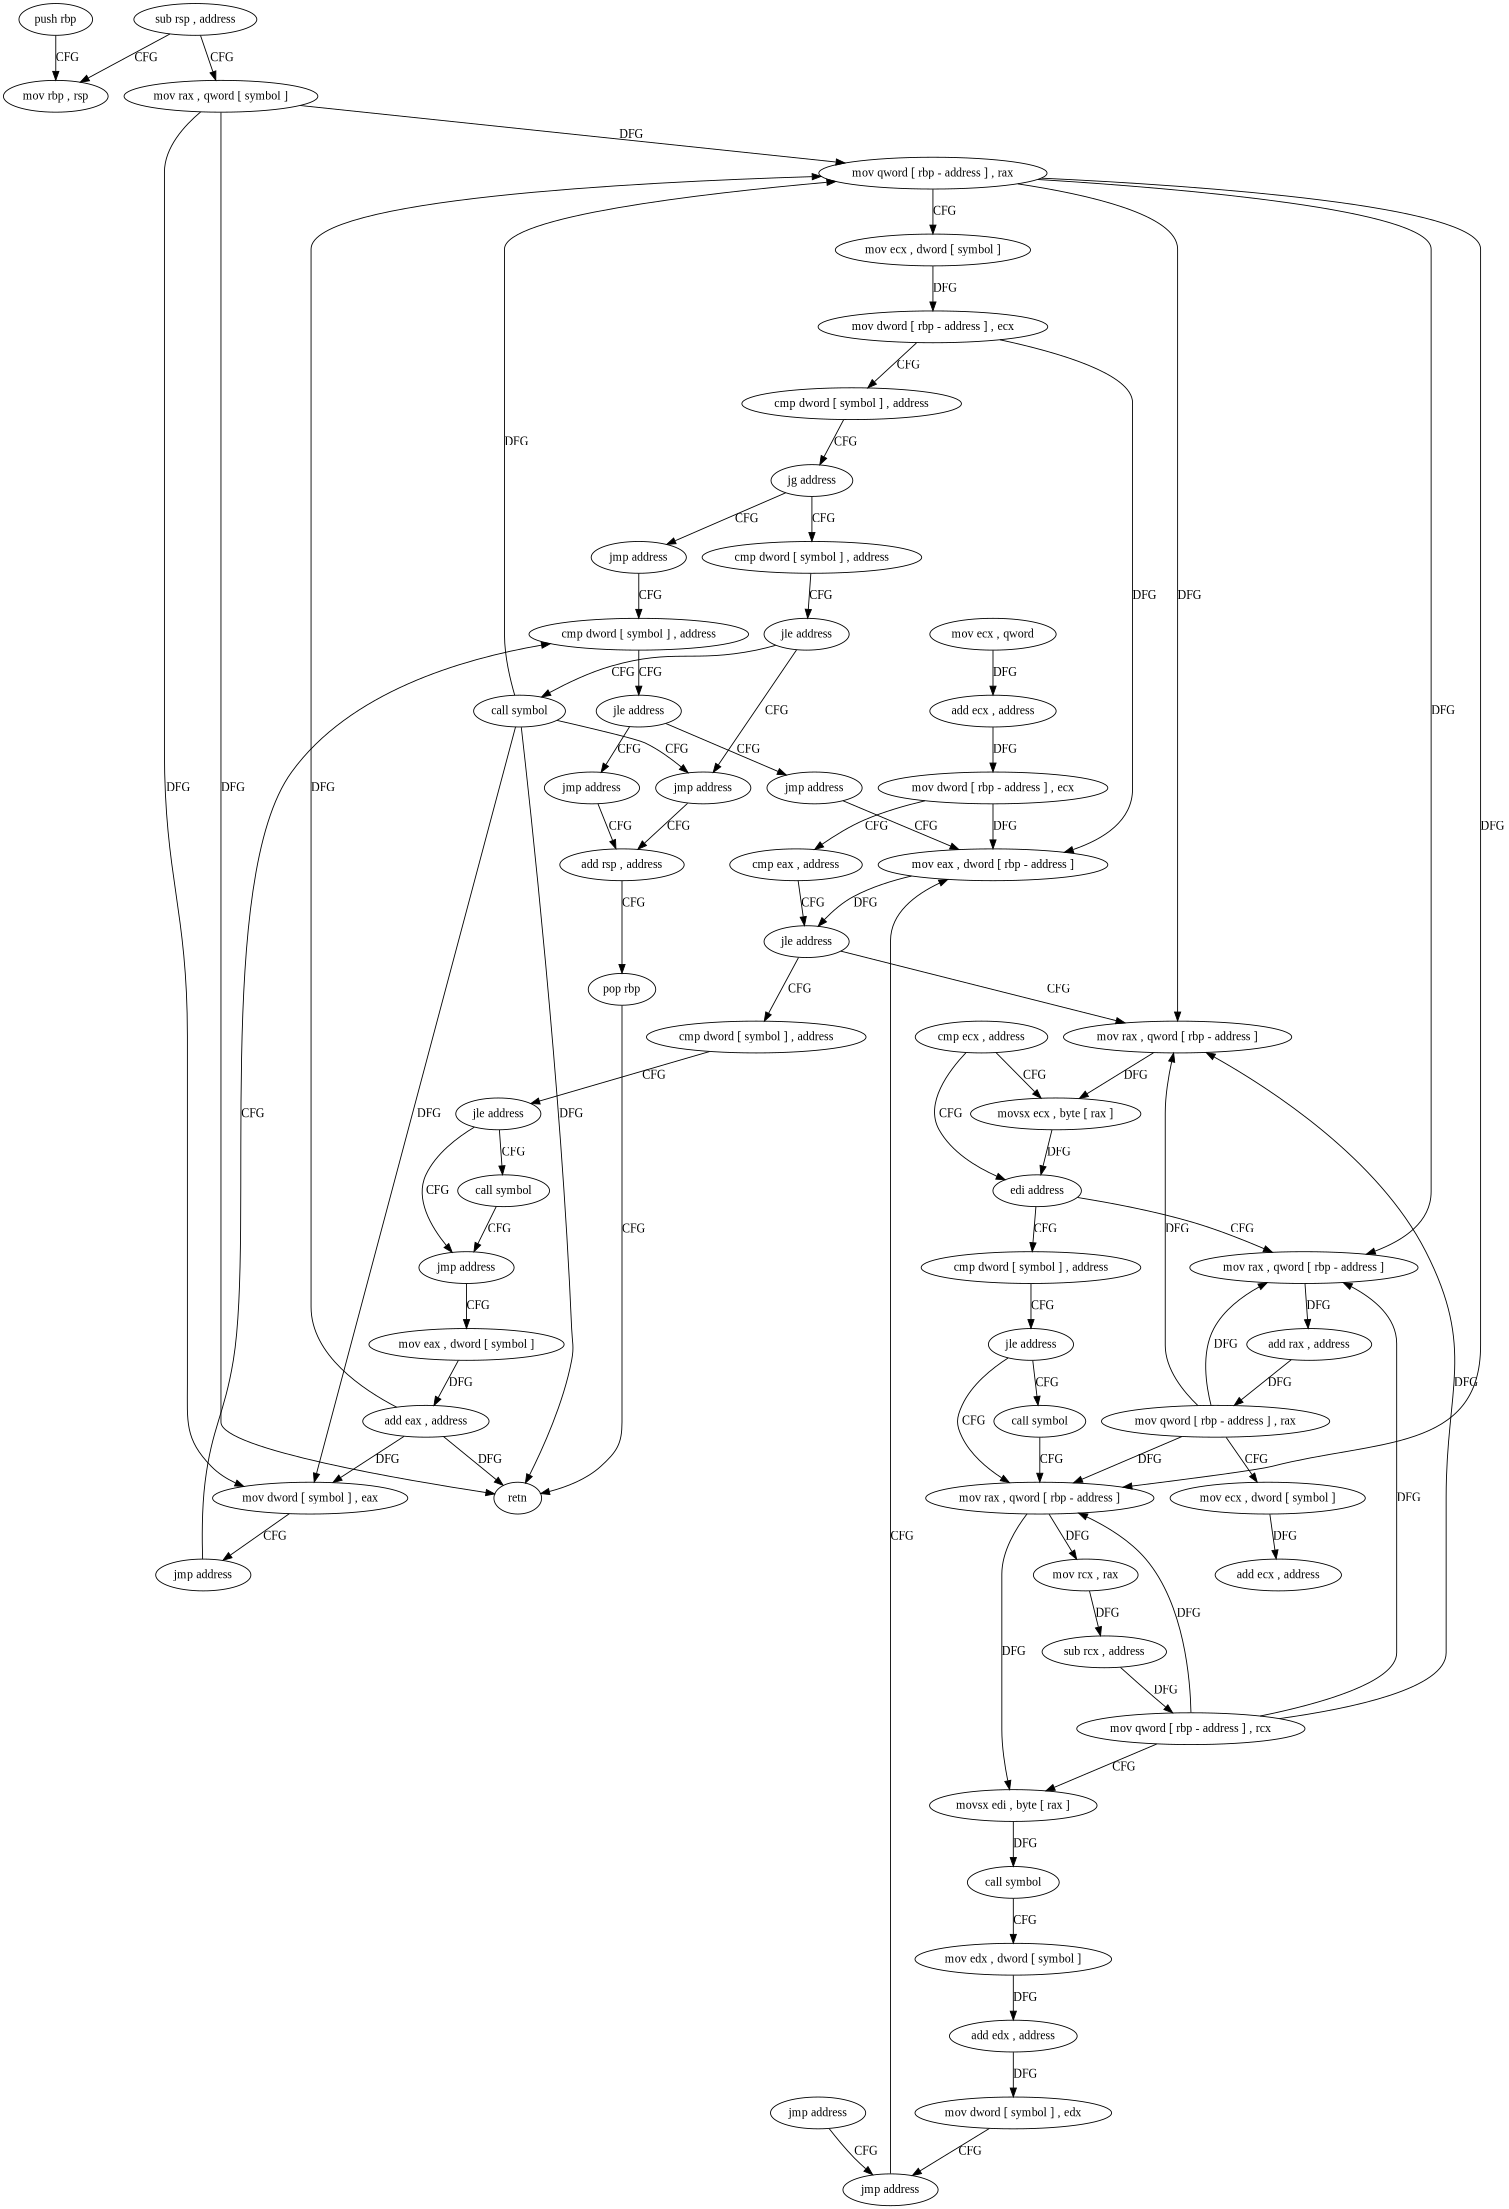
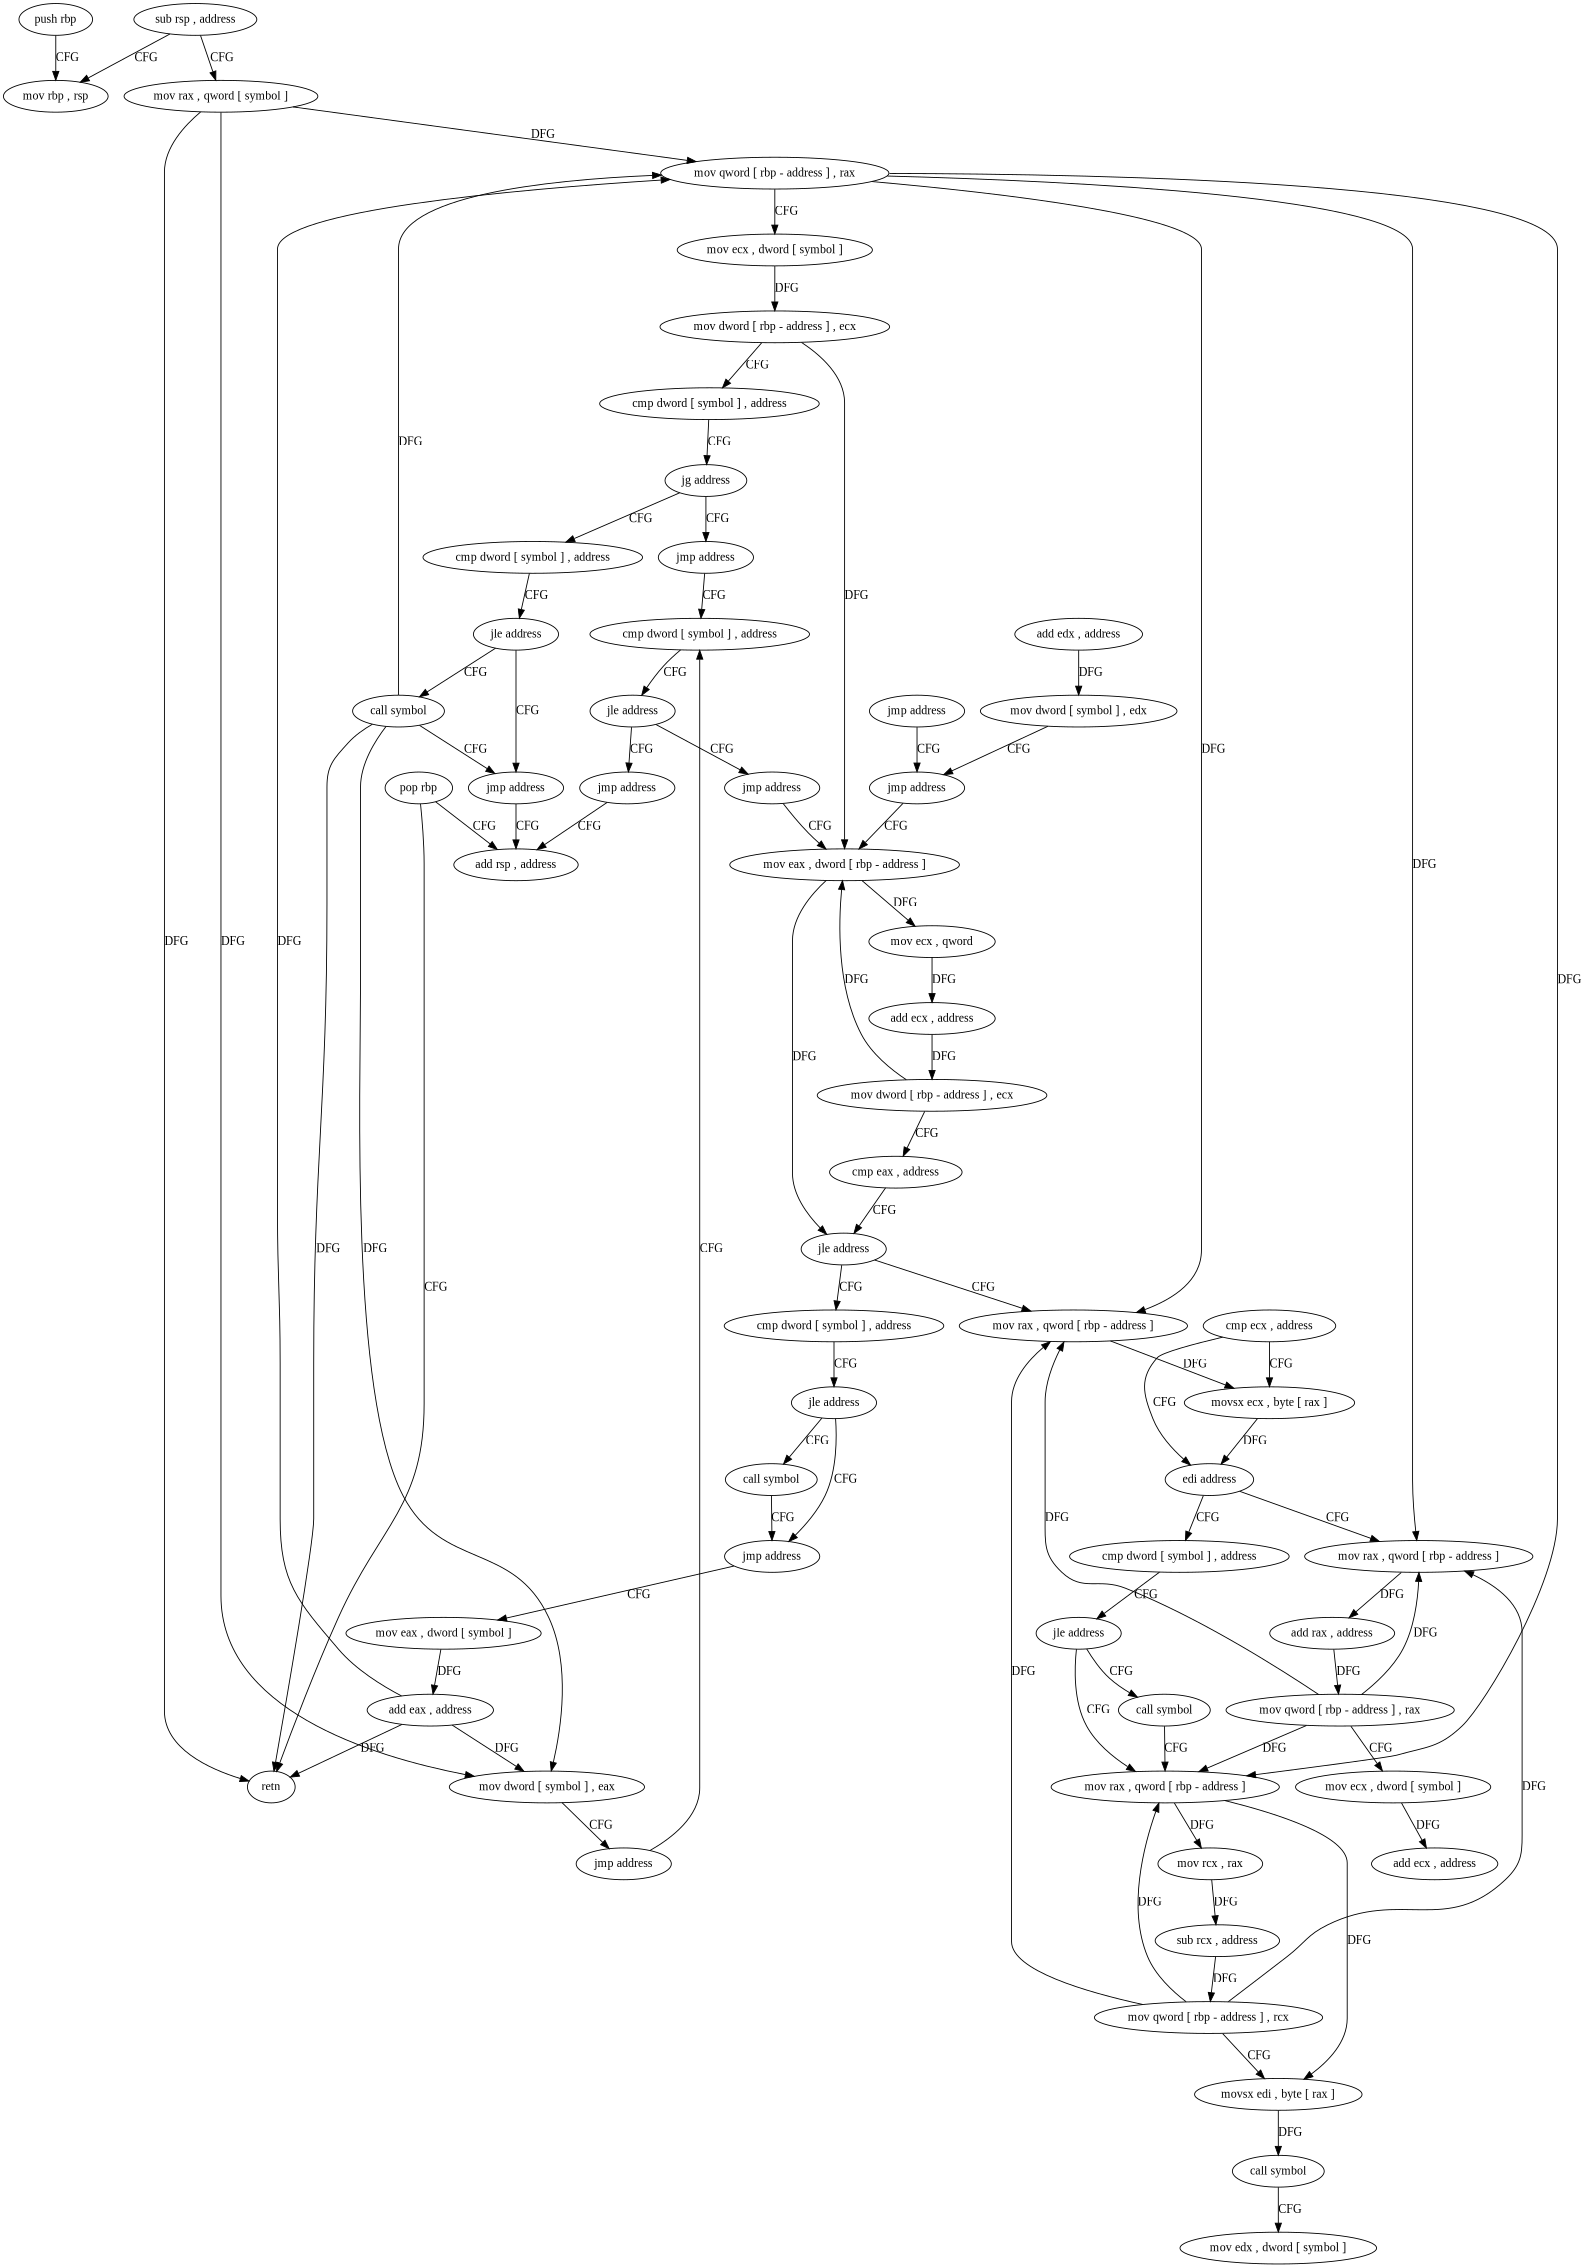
edge "mov eax , dword [ rbp - address ]" -> "mov ecx , qword": added, label "DFG"
edge "add rsp , address" -> "pop rbp": reversed
edge "mov edx , dword [ symbol ]" -> "add edx , address": removed, label "DFG"
